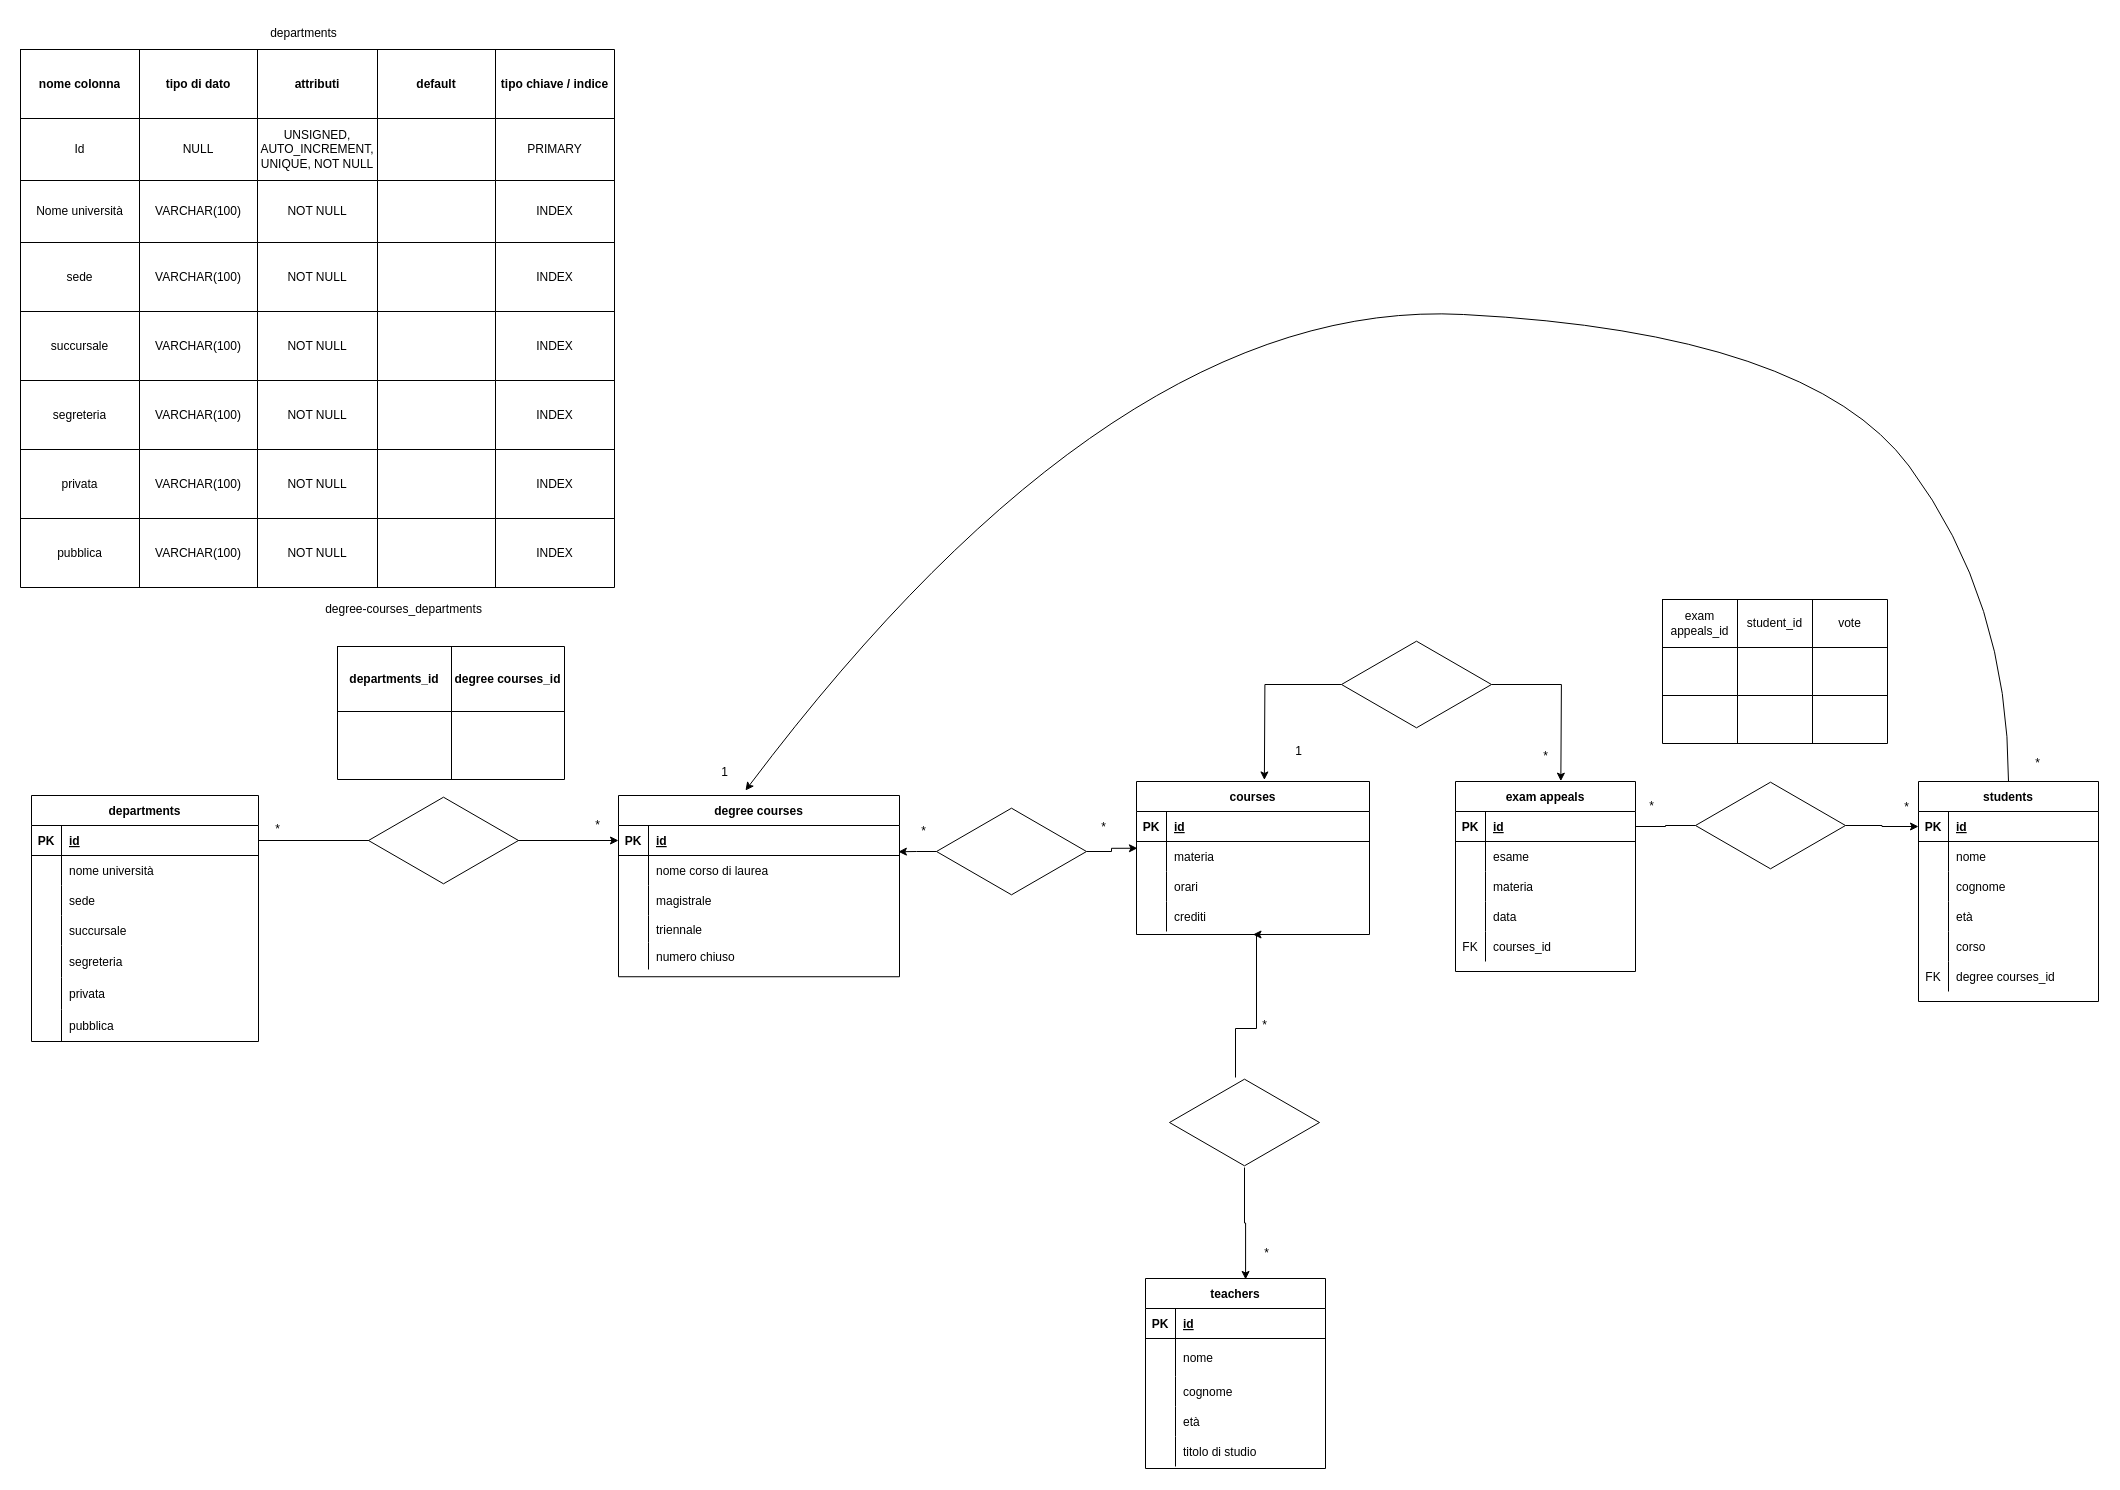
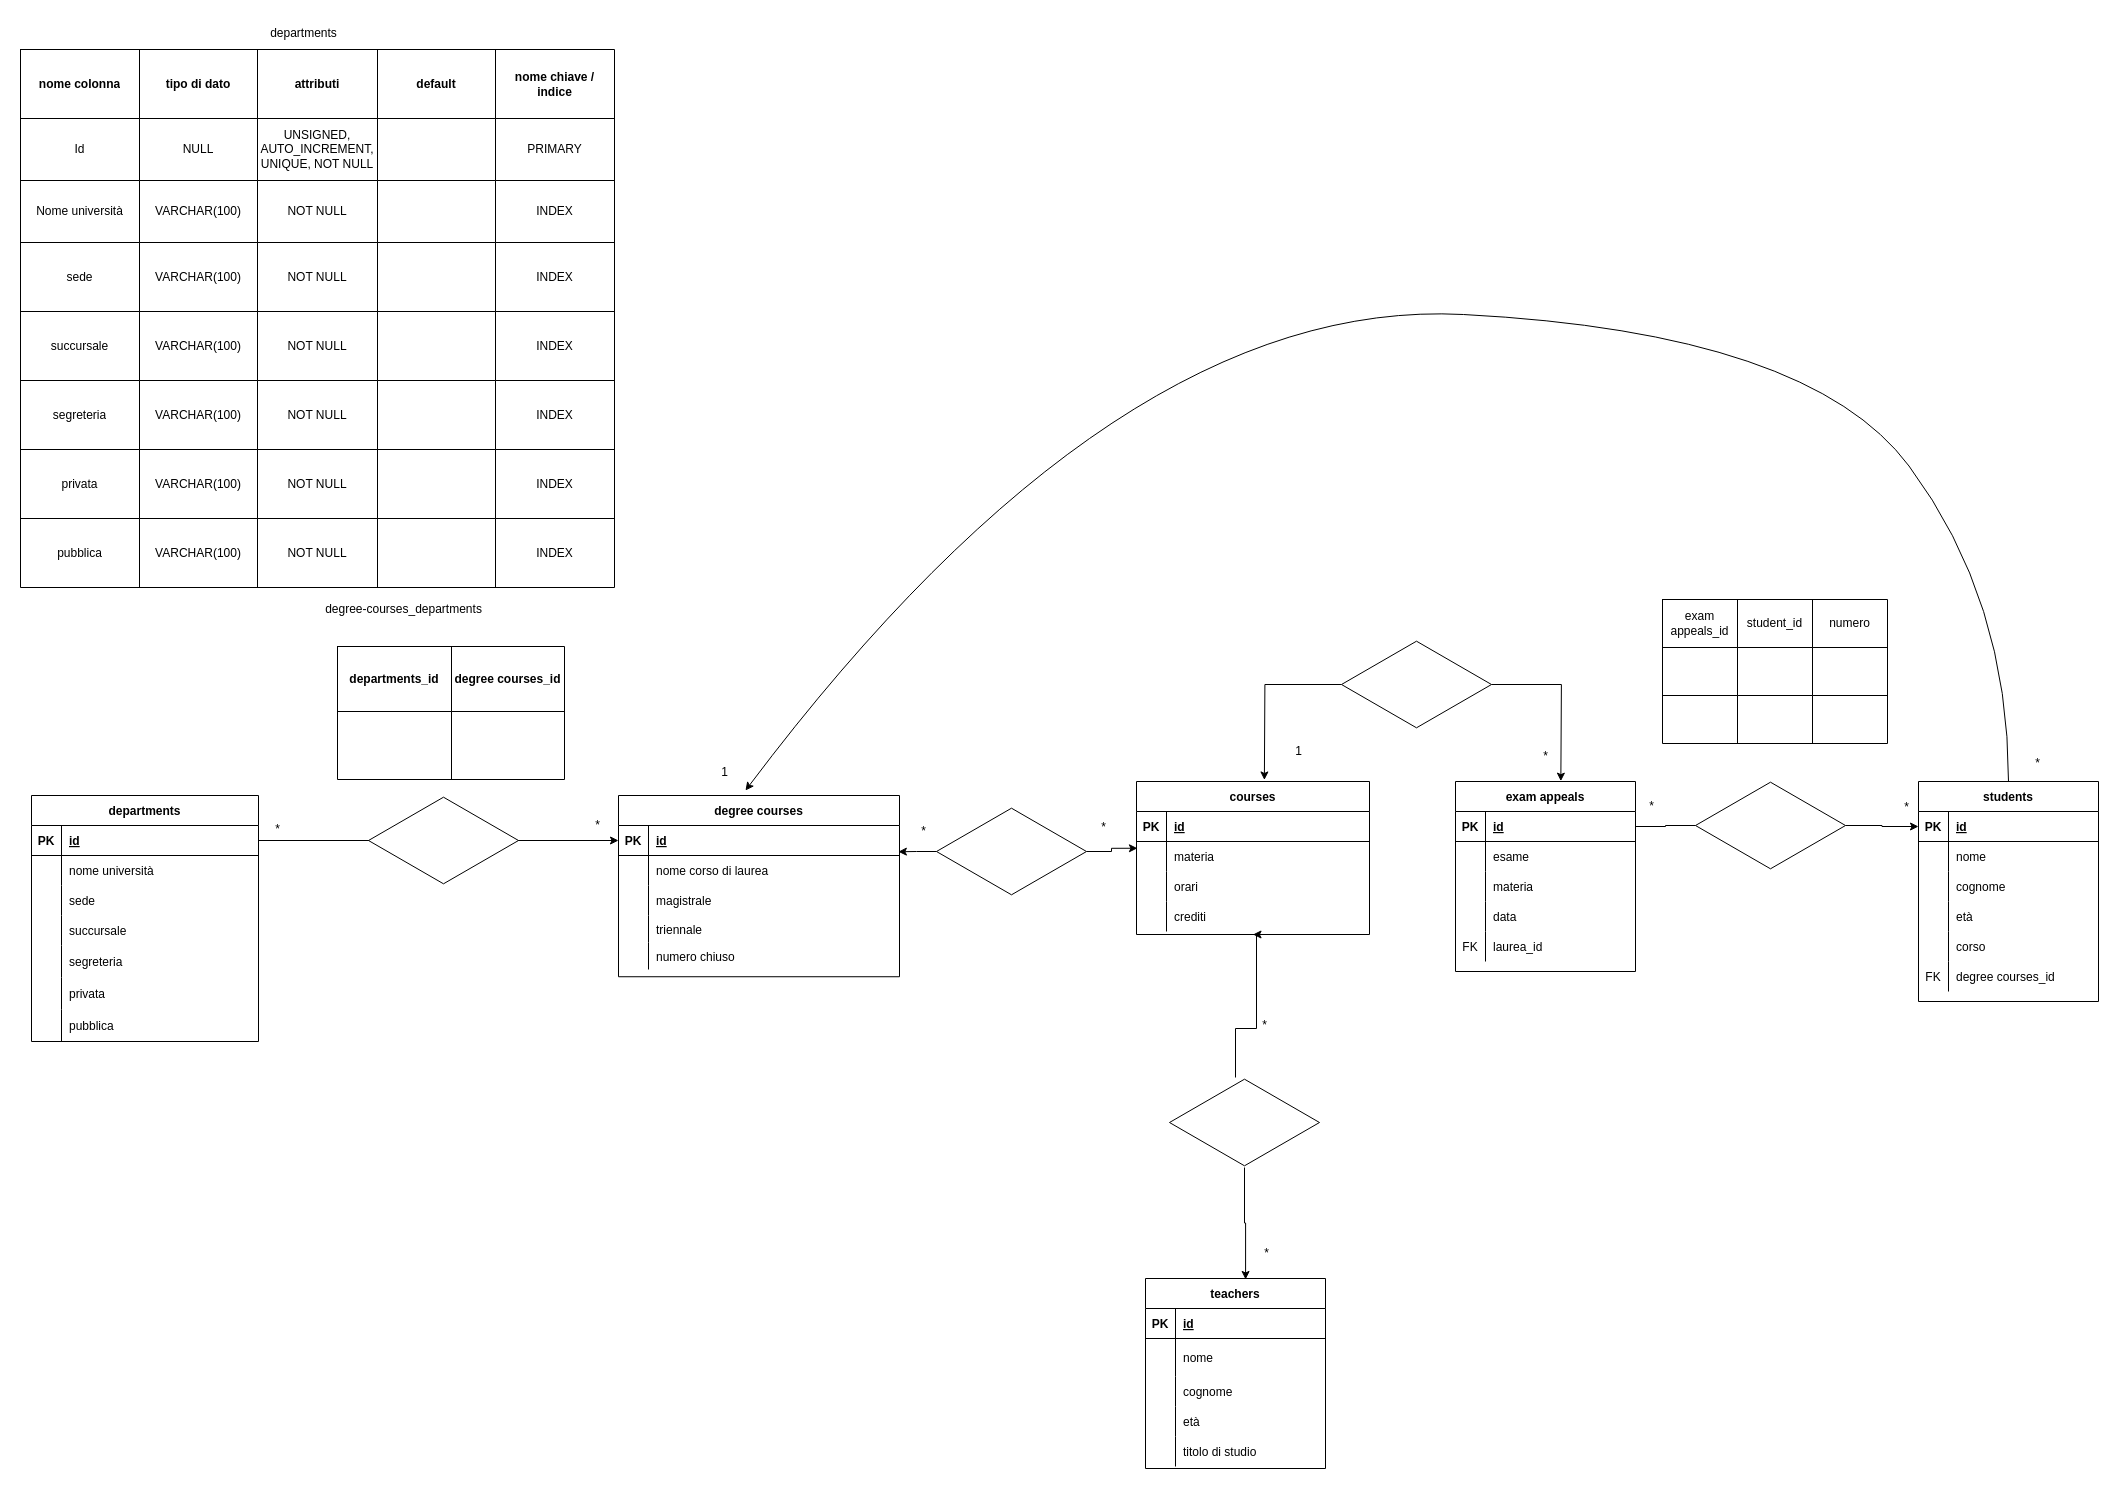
node "tipo chiave / indice": label "tipo chiave / indice" -> "nome chiave / indice"
node "vote": label "vote" -> "numero"
node "courses_id": label "courses_id" -> "laurea_id"
